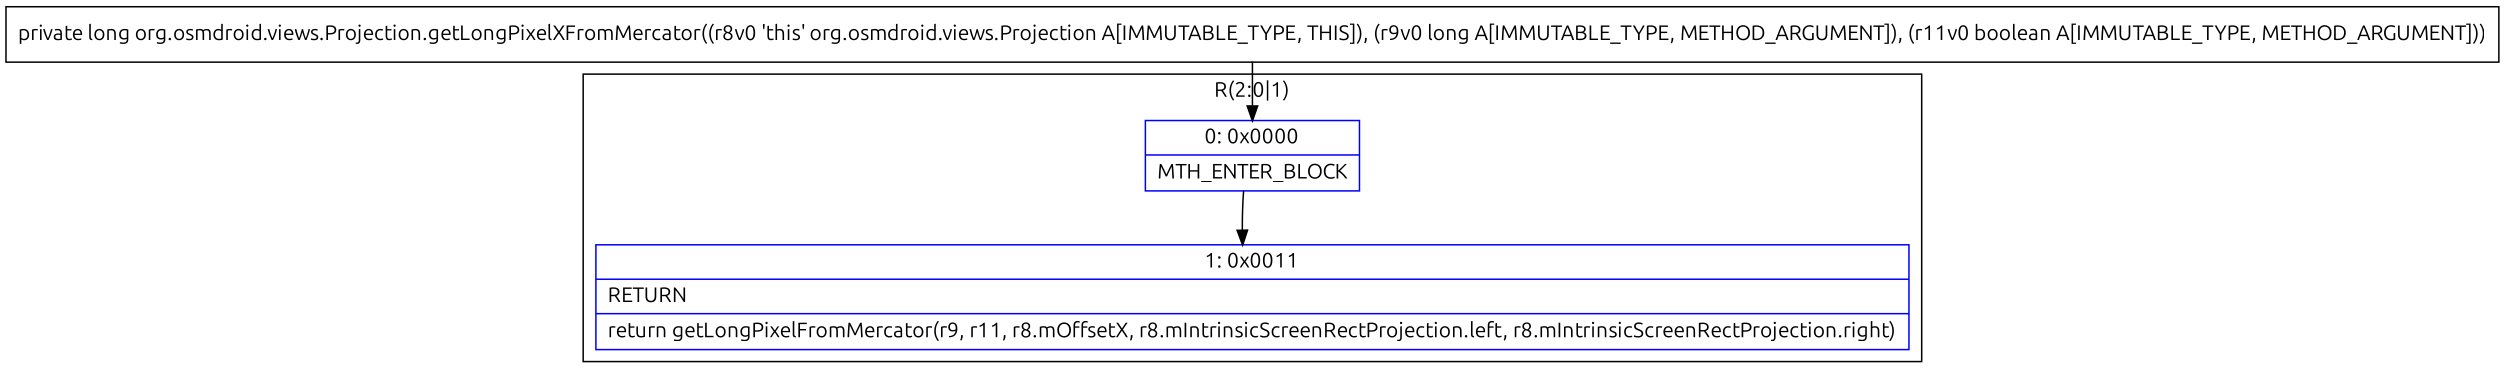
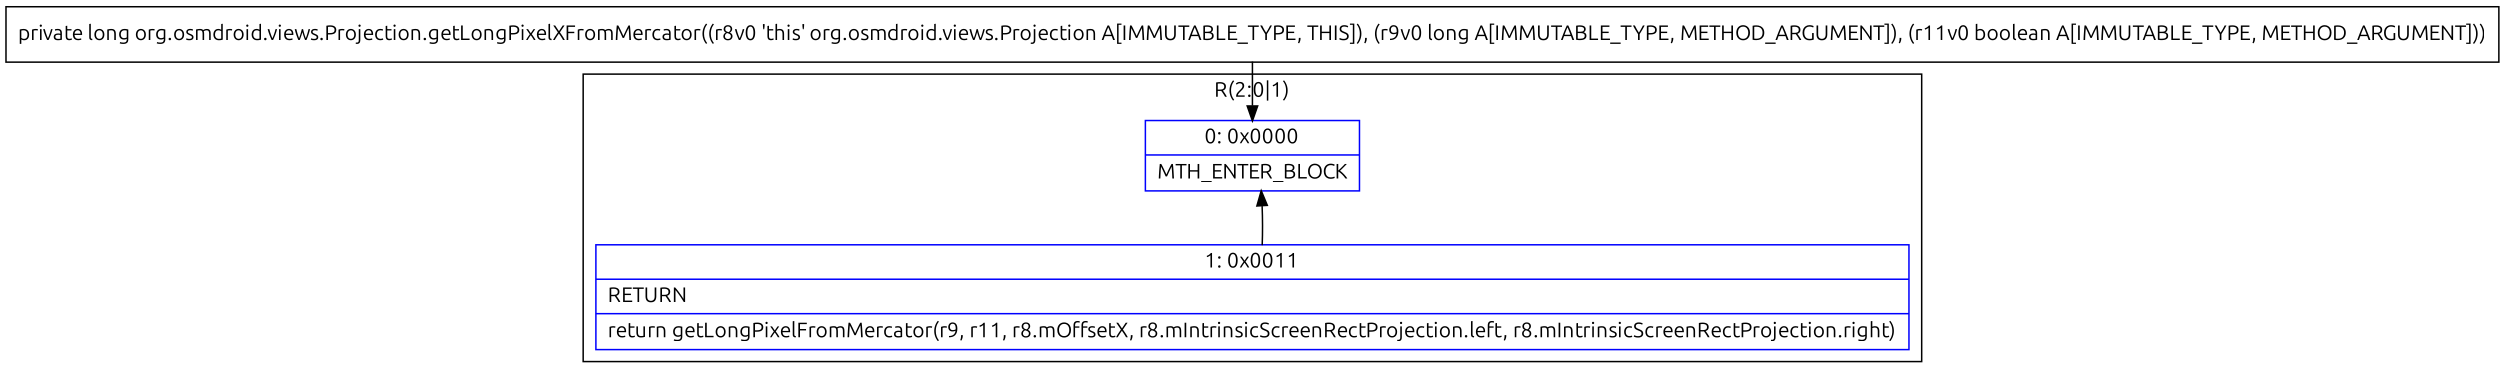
edge "0: 0x0000" -> "1: 0x0011": reversed
